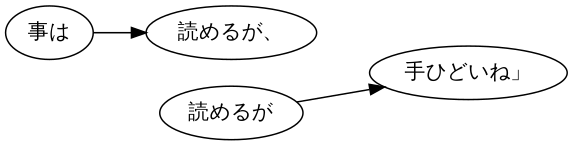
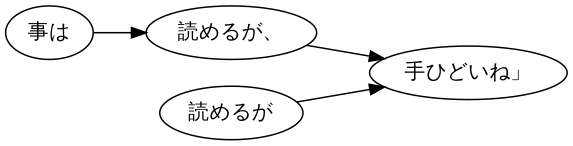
edge "読めるが、" -> "手ひどいね」": added
